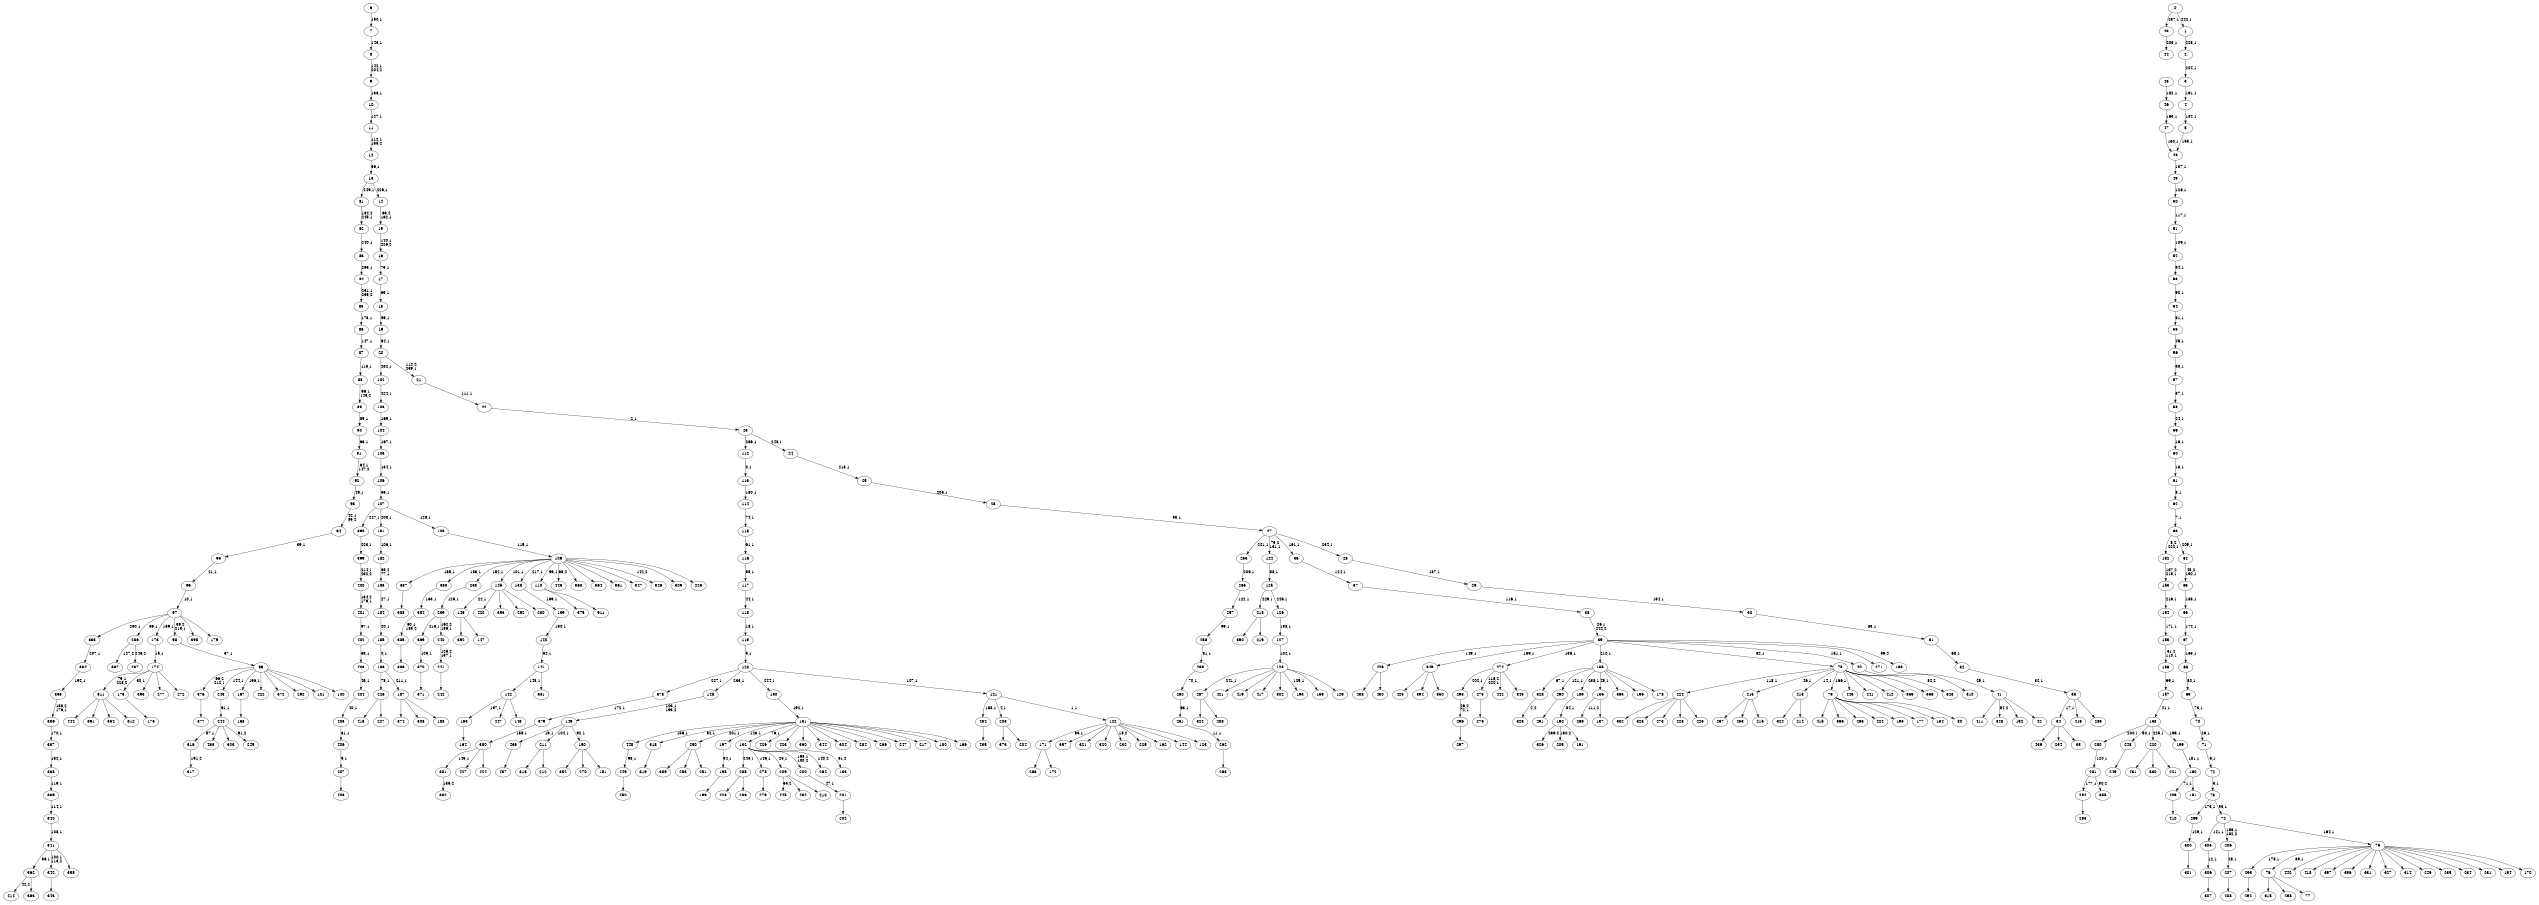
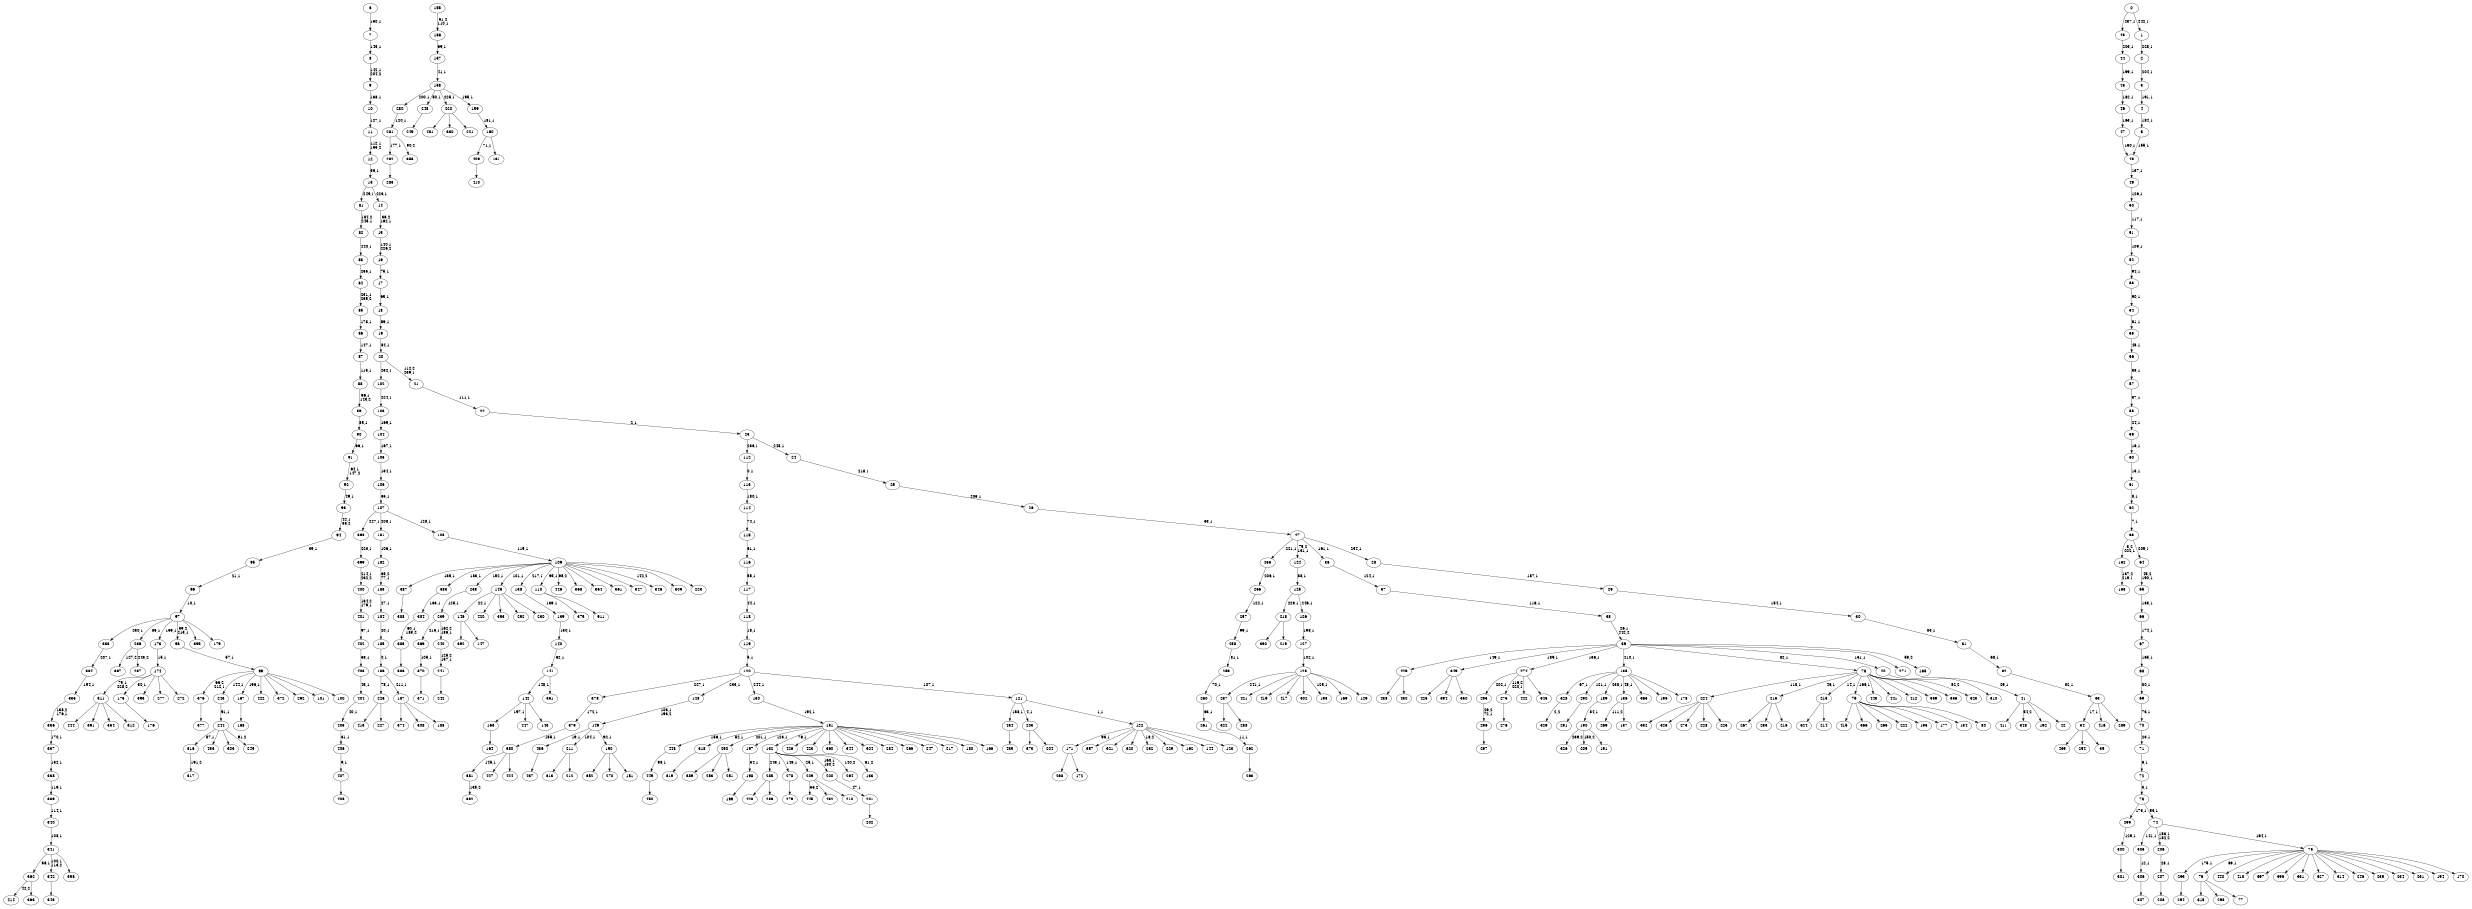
edge "44" -> "45": added, label "199,1"
node "154": removed
